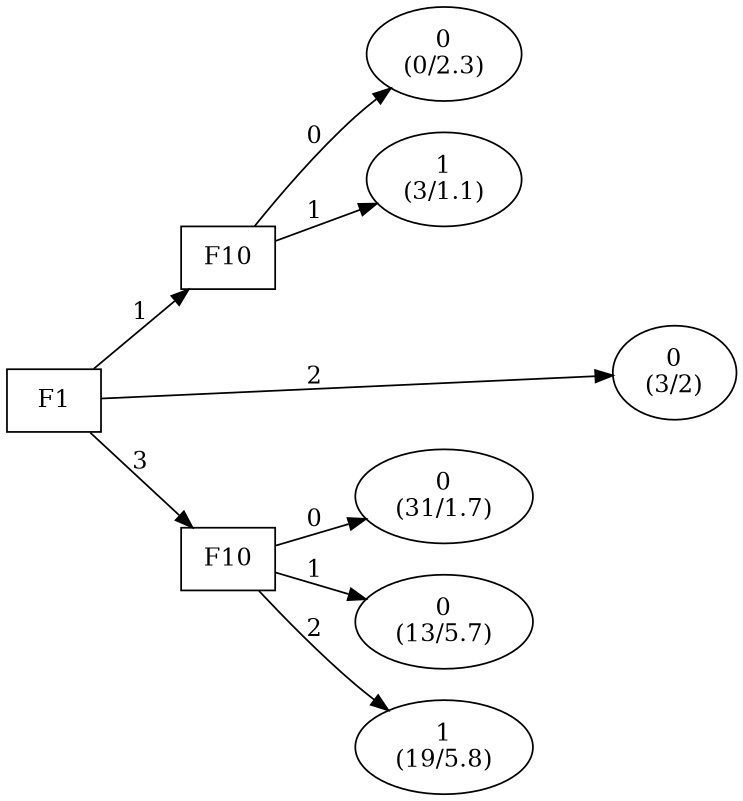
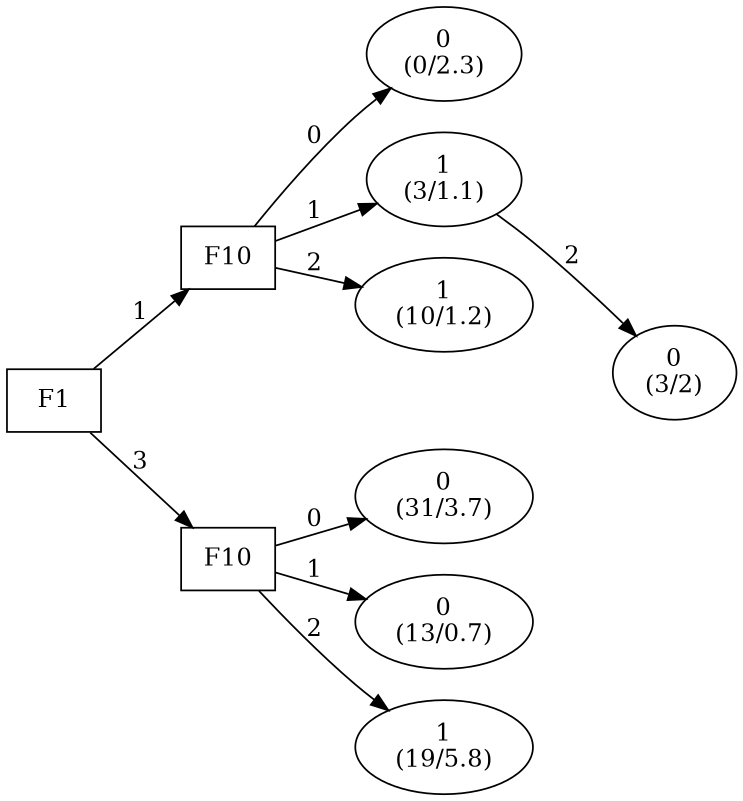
node "1 (10/1.2)": added
edge "F1" -> "0 (3/2)": now "1 (3/1.1)" -> "0 (3/2)"
node "0 (31/1.7)": label "0 (31/1.7)" -> "0 (31/3.7)"
node "0 (13/5.7)": label "0 (13/5.7)" -> "0 (13/0.7)"
